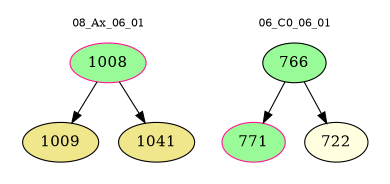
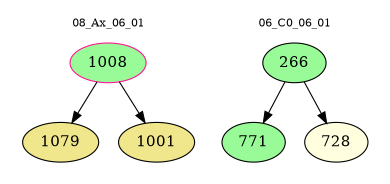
node "766": label "766" -> "266"
node "1009": label "1009" -> "1079"
node "1041": label "1041" -> "1001"
node "771": color deeppink -> black
node "722": label "722" -> "728"
